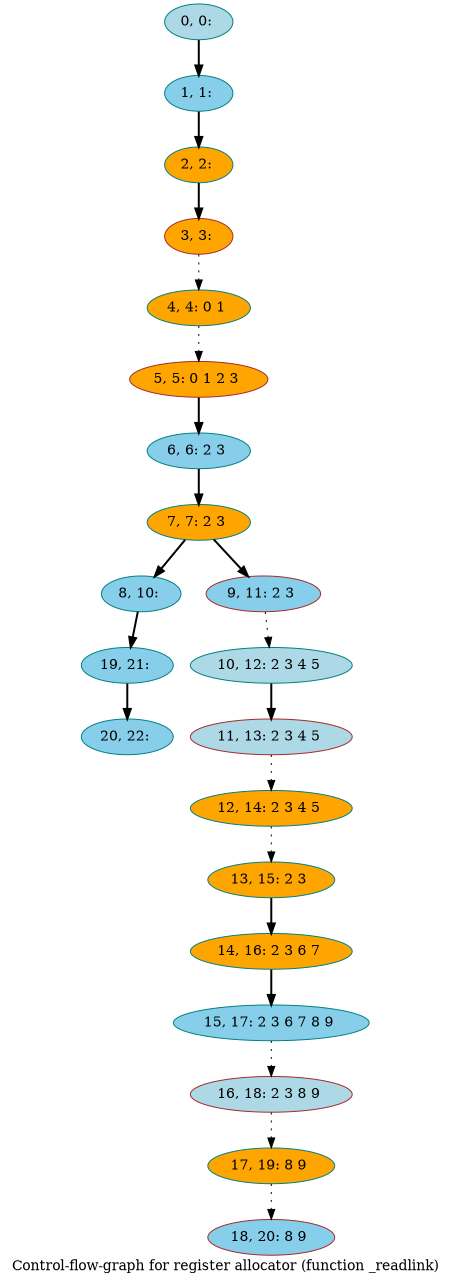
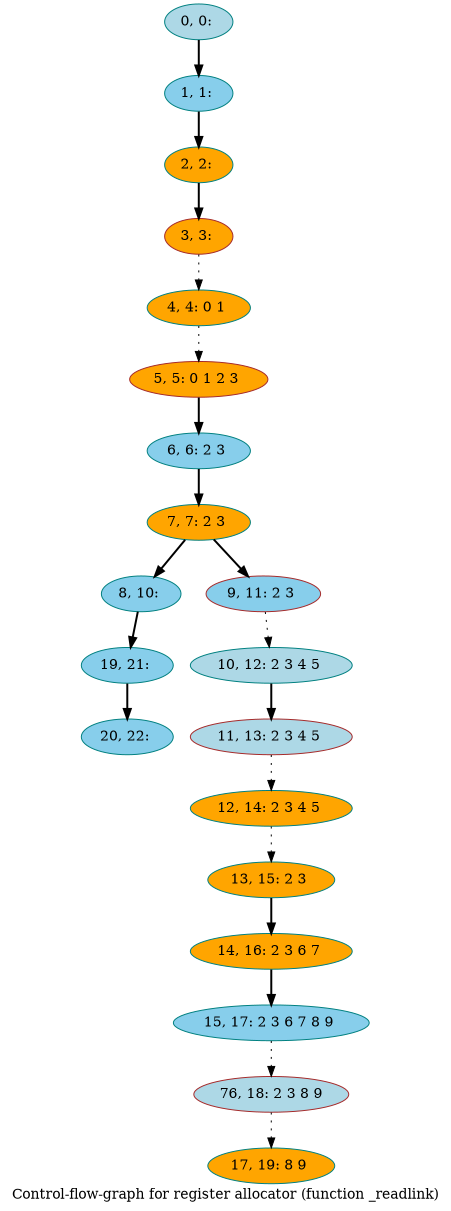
node "16, 18: 2 3 8 9": label "16, 18: 2 3 8 9" -> "76, 18: 2 3 8 9"
node "18, 20: 8 9": removed
